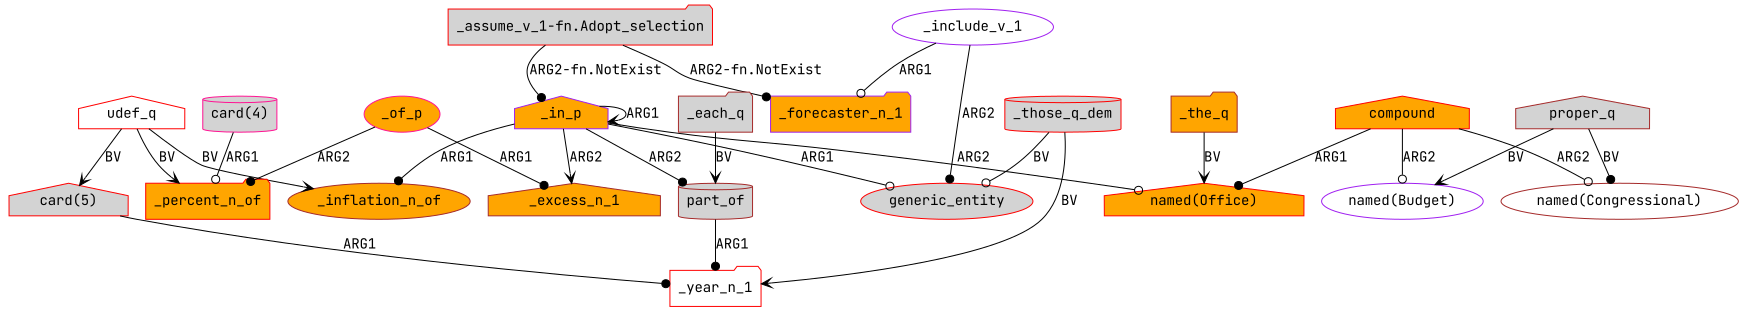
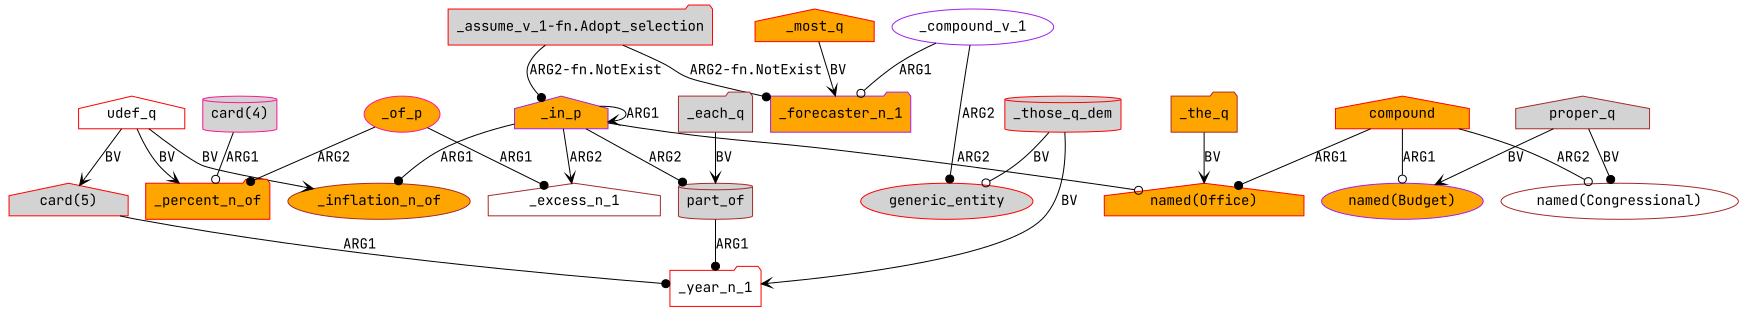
node "_most_q": added
node "_include_v_1": label "_include_v_1" -> "_compound_v_1"
edge "_in_p" -> "generic_entity": removed, label "ARG1"
edge "compound" -> "named(Budget)": label "ARG2" -> "ARG1"
node "_excess_n_1": fillcolor orange -> white
node "named(Budget)": fillcolor white -> orange
